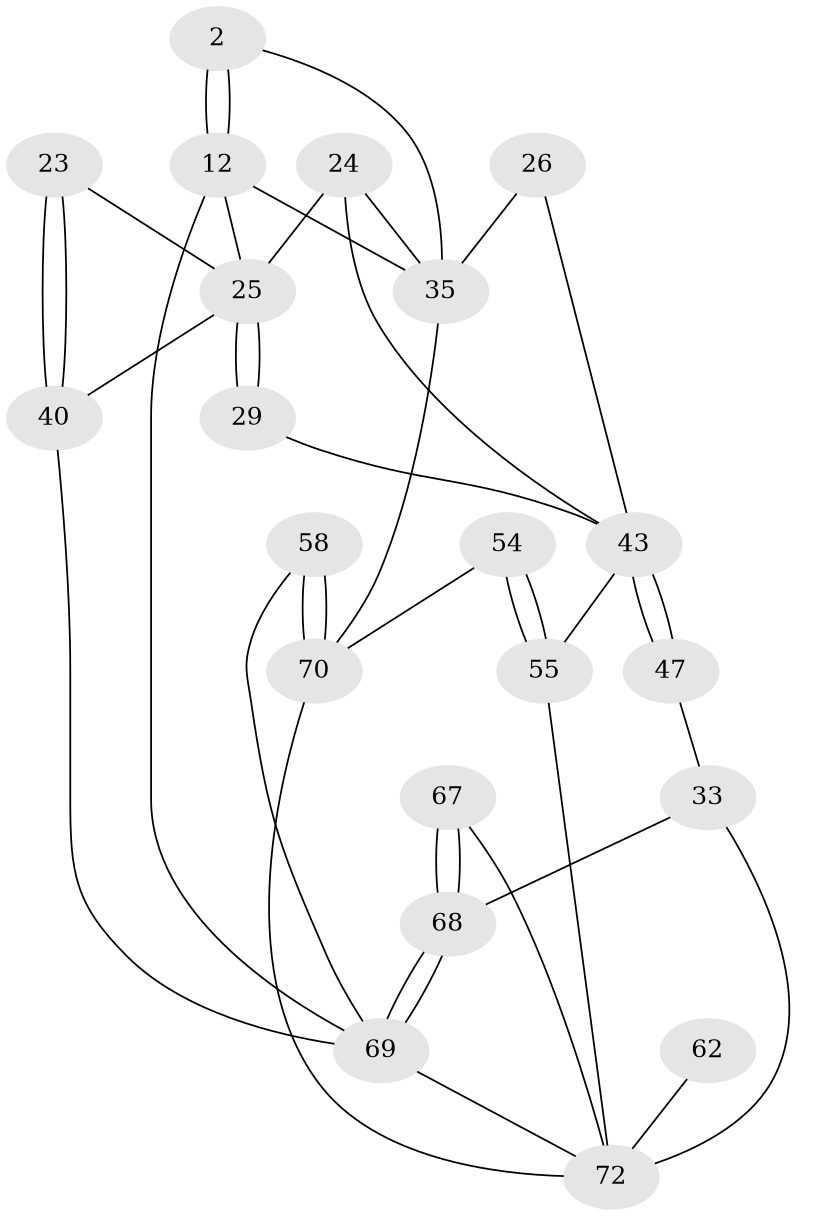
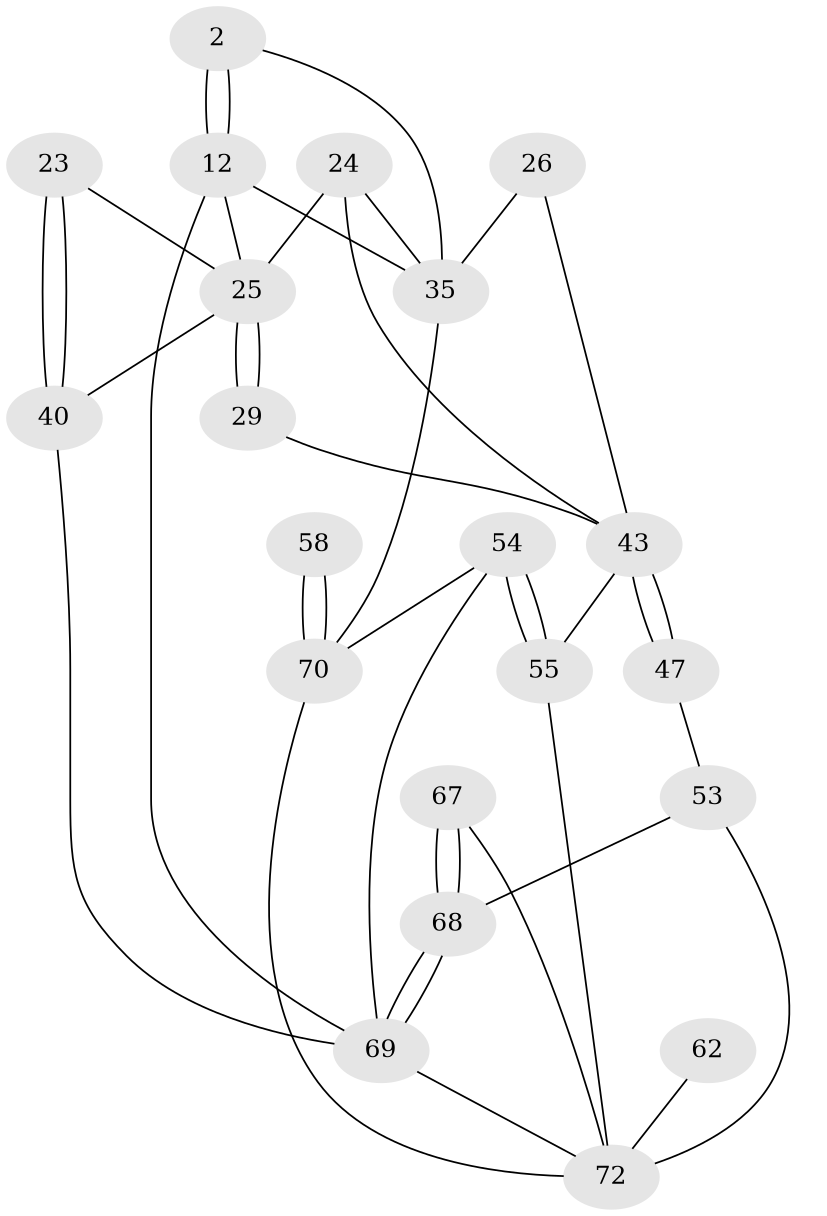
node "33": label "33" -> "53"
edge "58" -- "69": now "54" -- "69"
